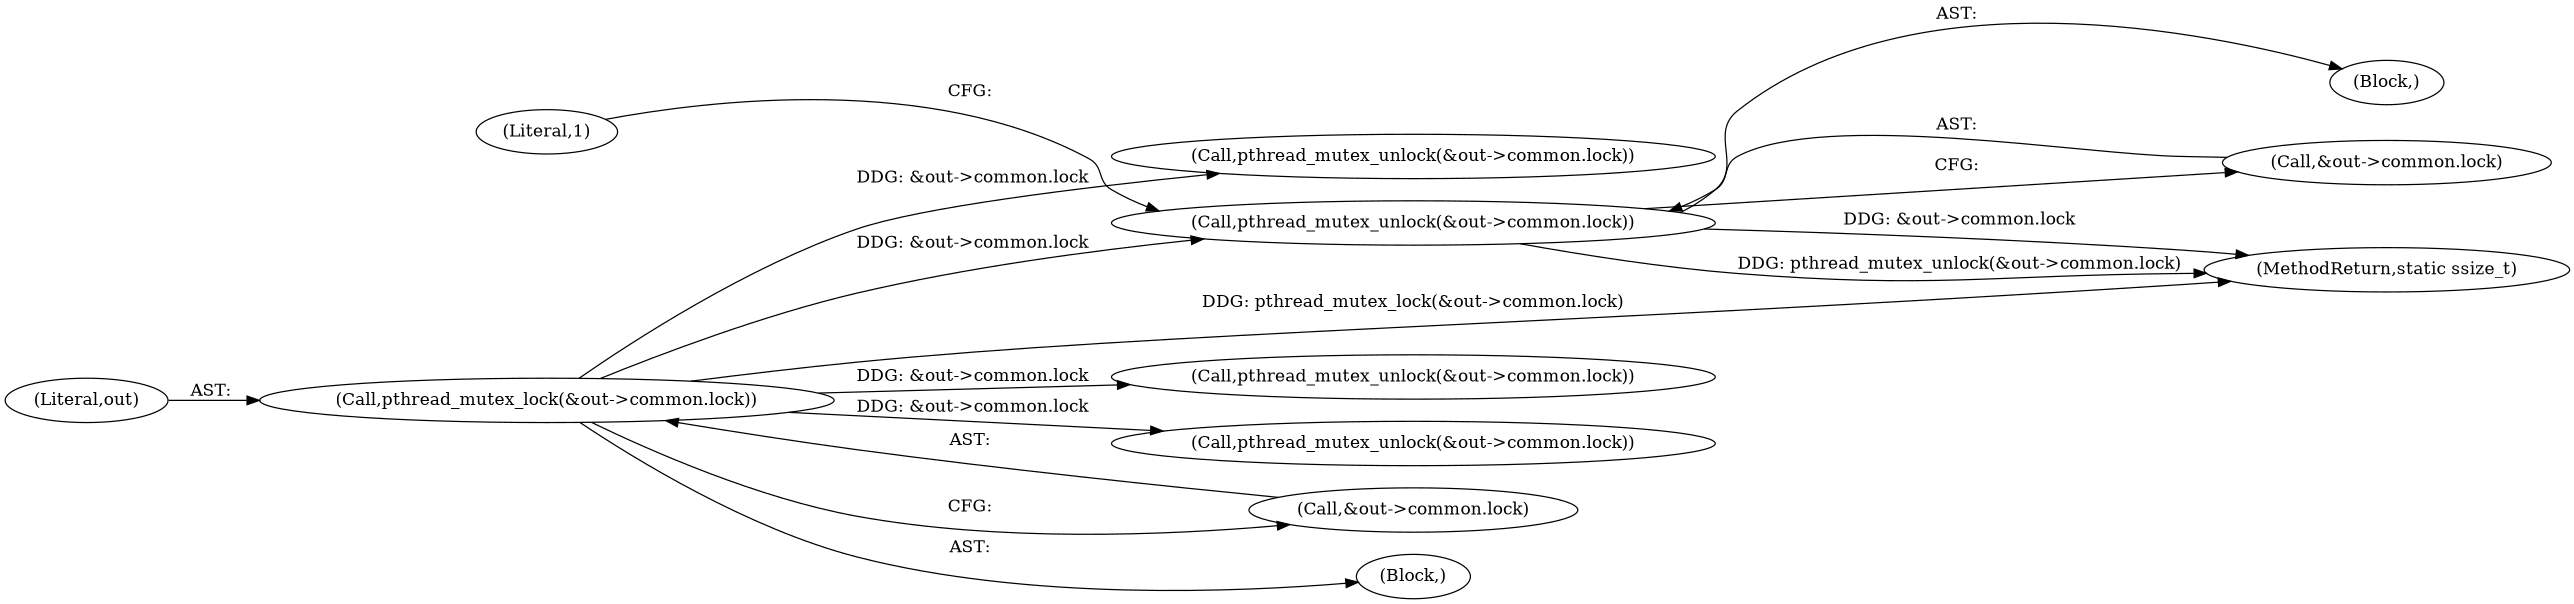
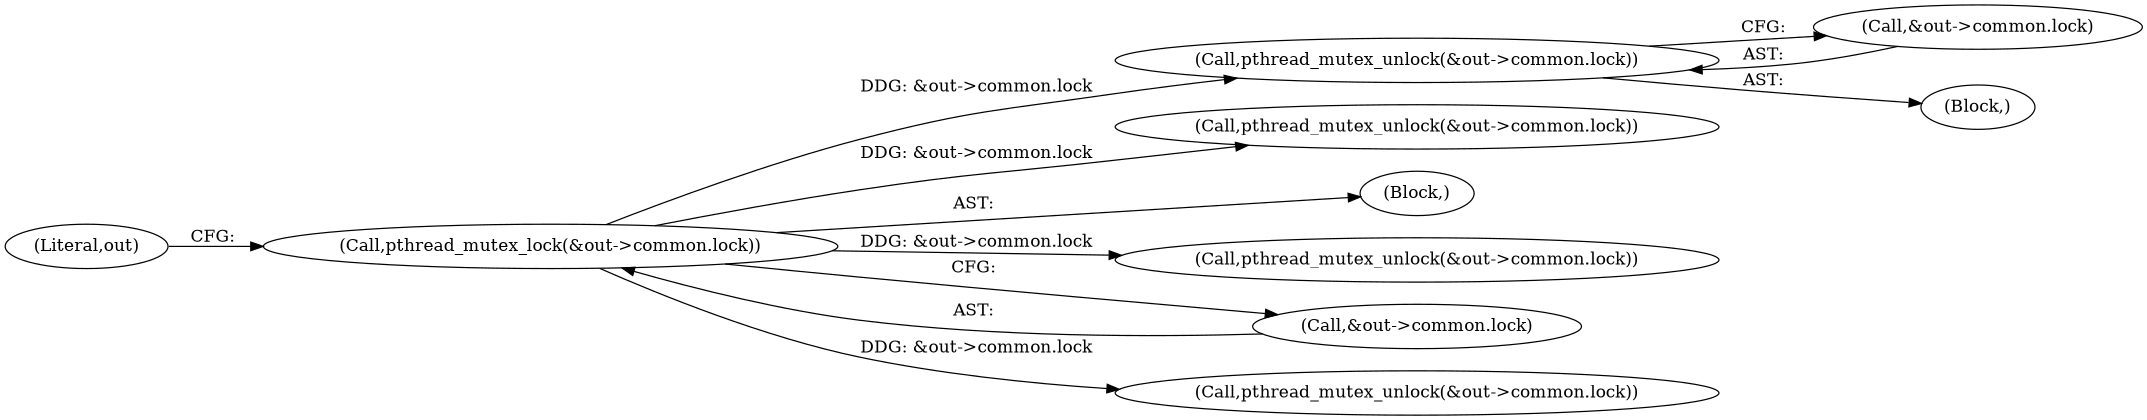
node "(Literal,1)": removed
node "(MethodReturn,static ssize_t)": removed
edge "(Literal,out)" -> "(Call,pthread_mutex_lock(&out->common.lock))": label "AST: " -> "CFG: "
